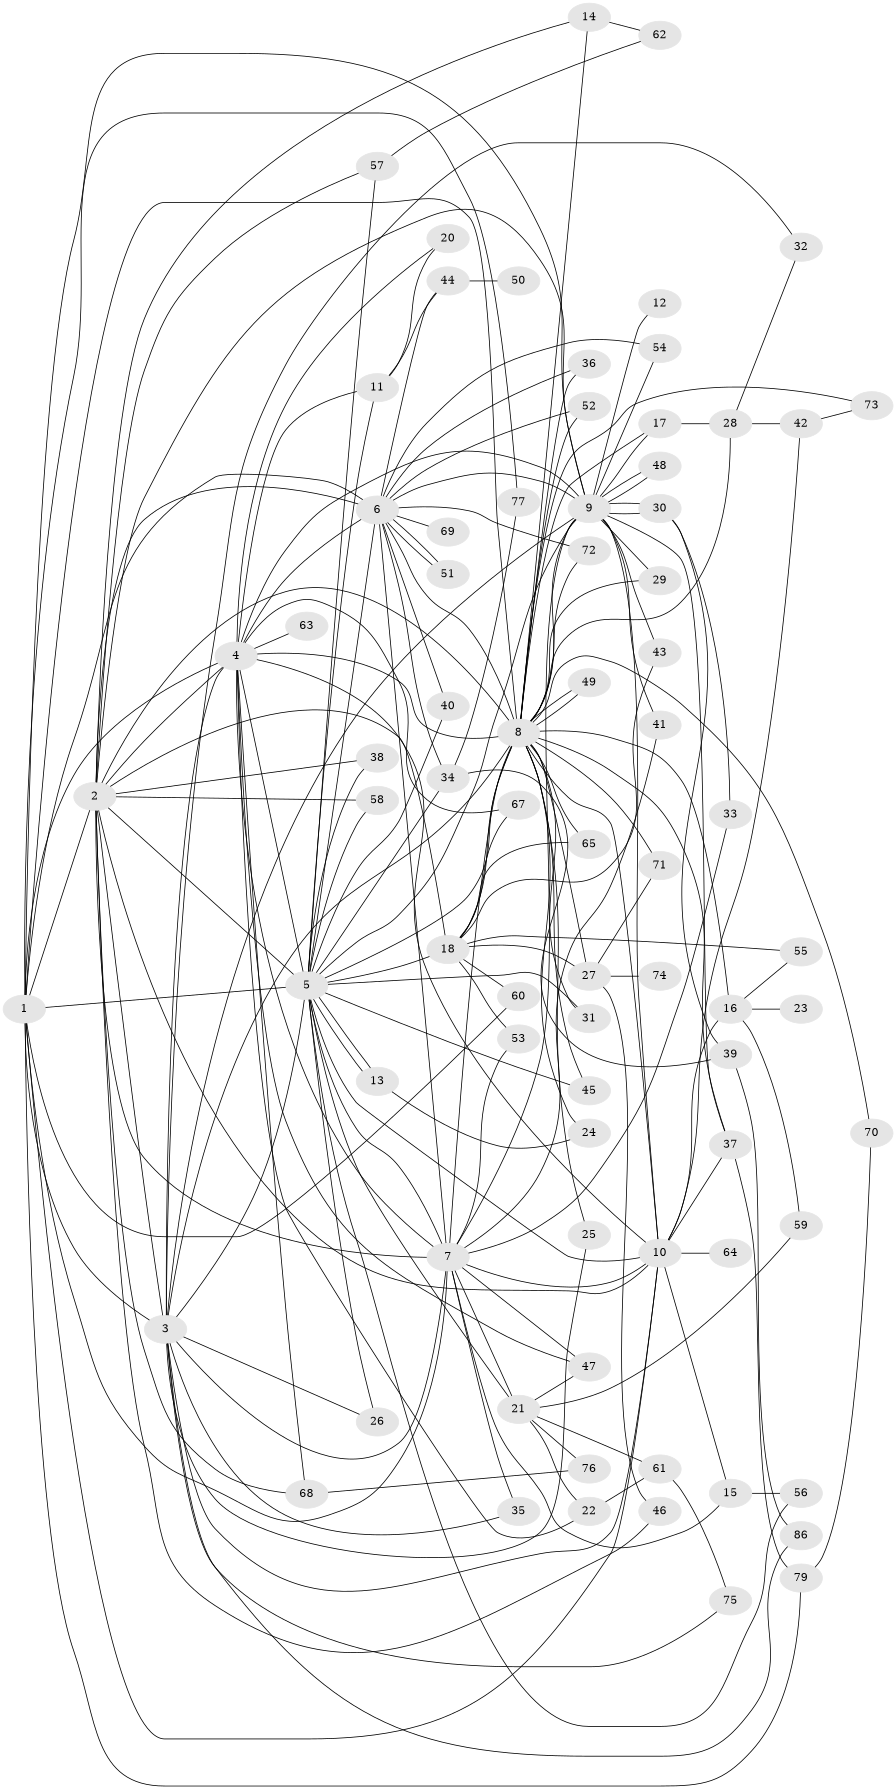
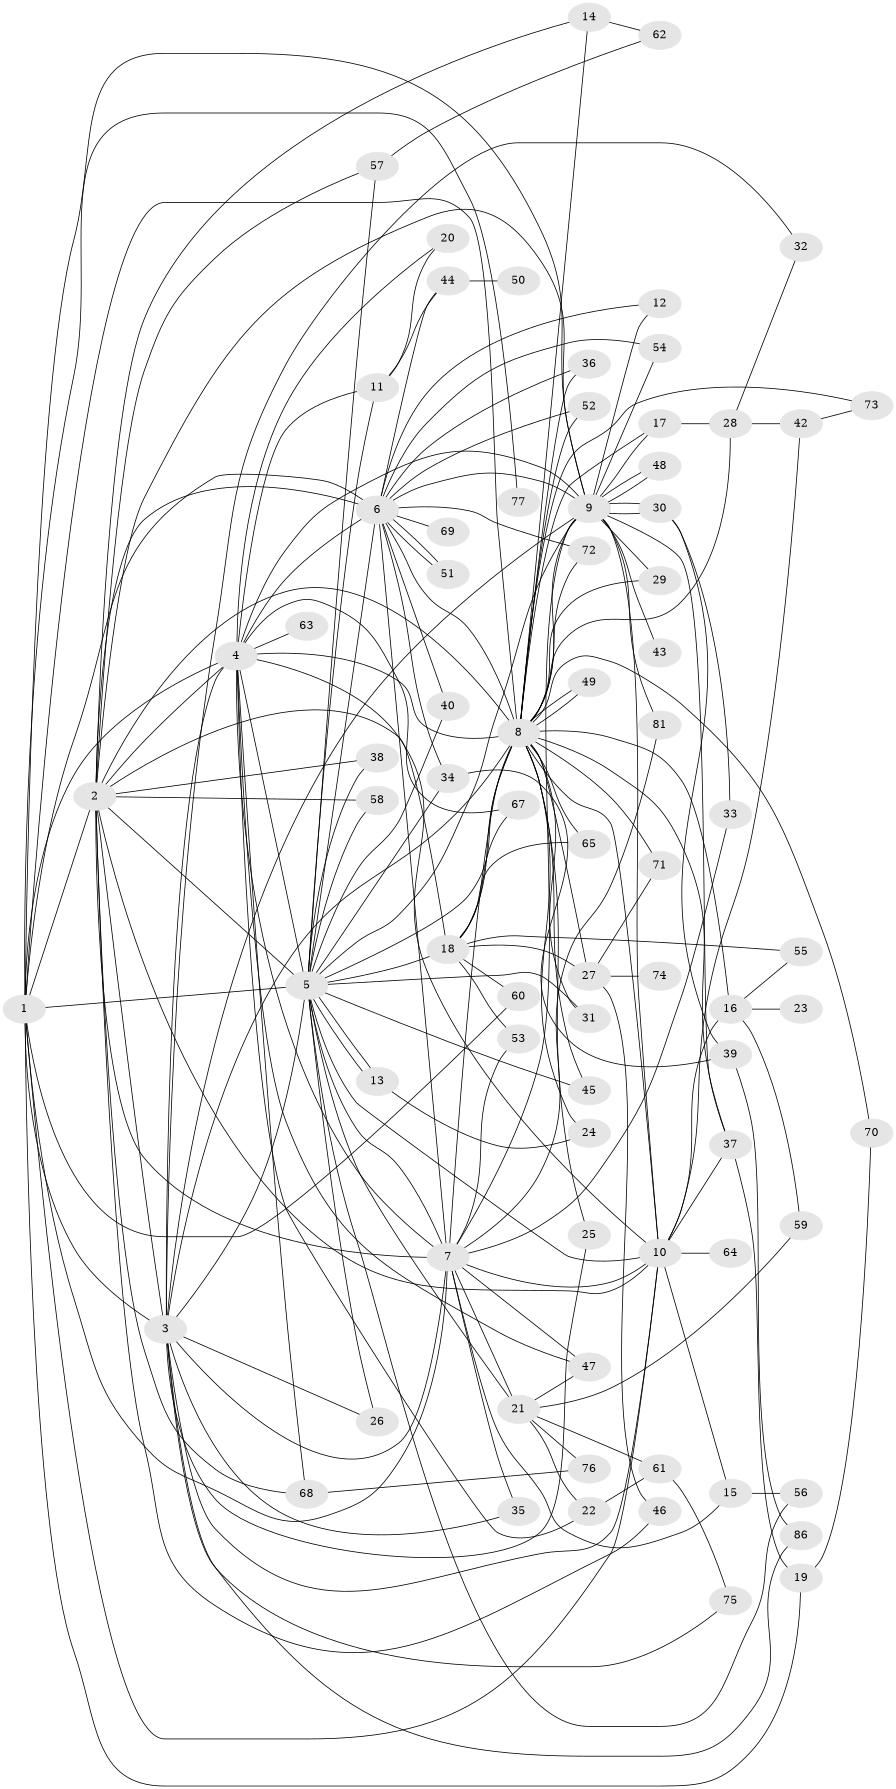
edge "12" -- "6": added
edge "77" -- "34": removed
node "41": label "41" -> "81"
edge "43" -- "18": removed
node "79": label "79" -> "19"
